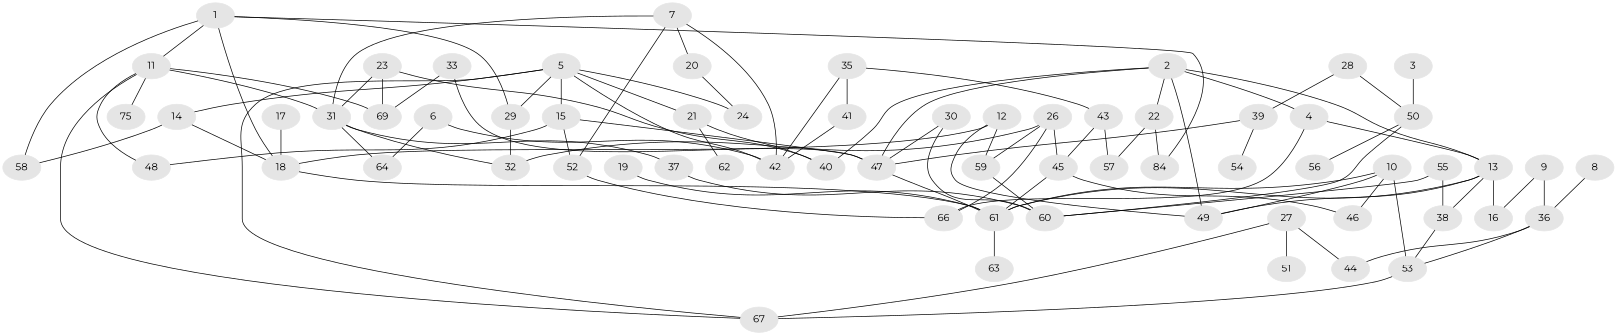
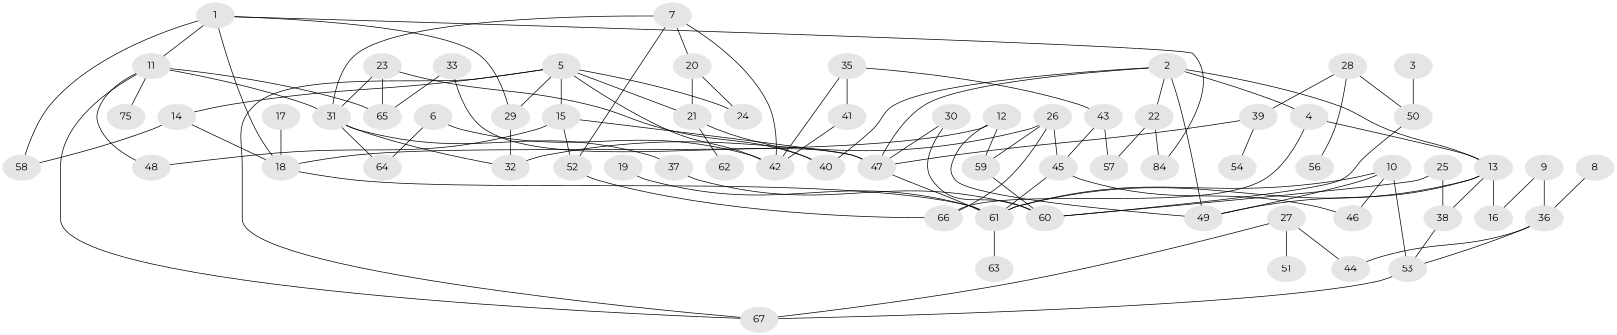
edge "20" -- "21": added
node "69": label "69" -> "65"
edge "50" -- "56": now "28" -- "56"
node "55": label "55" -> "25"
